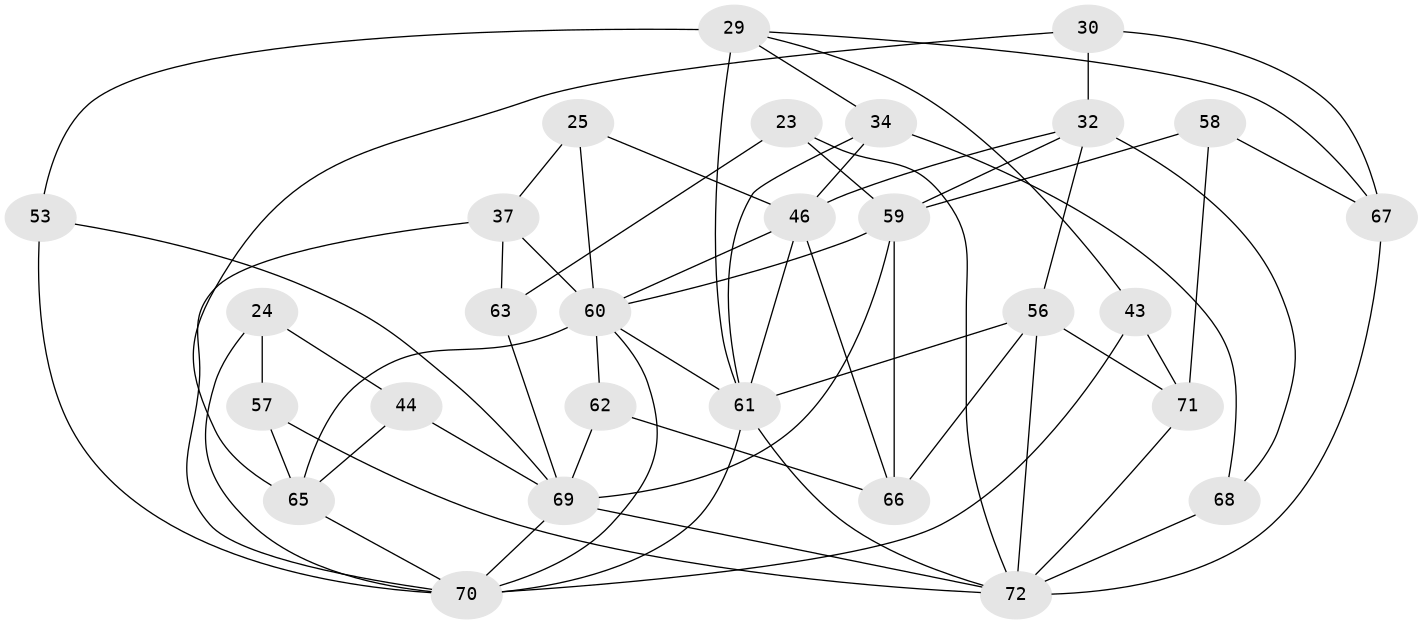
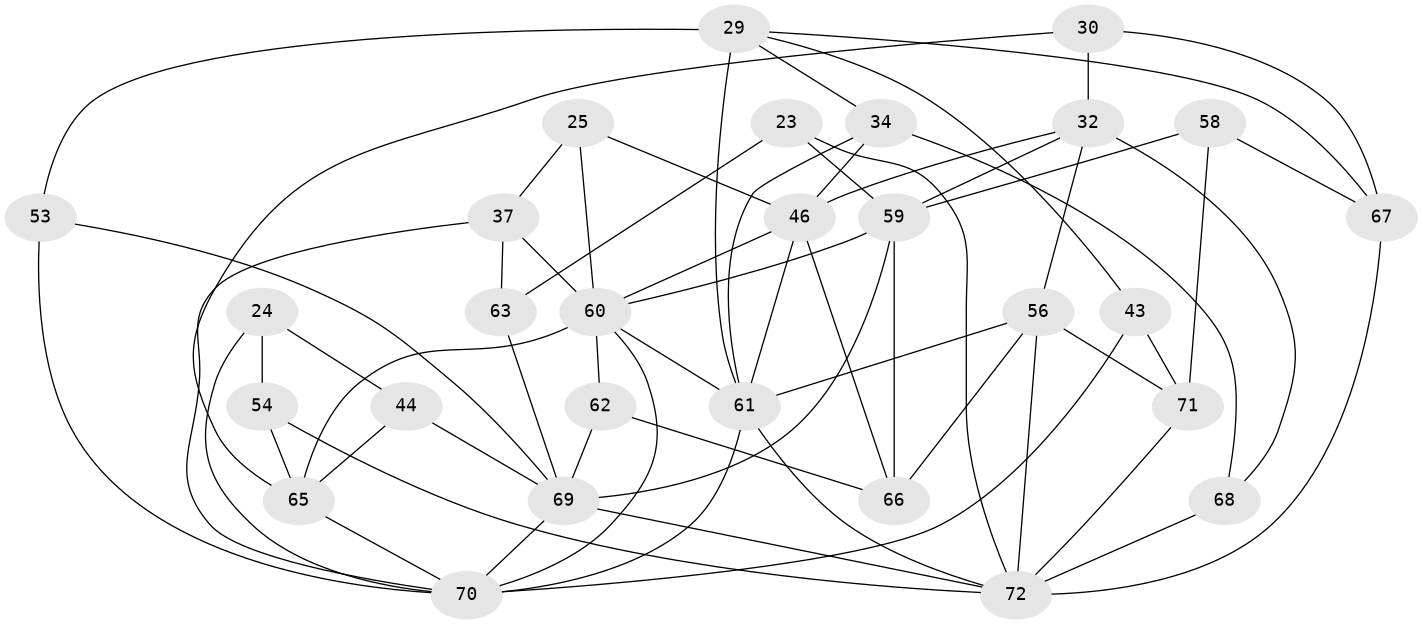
node "57": label "57" -> "54"
